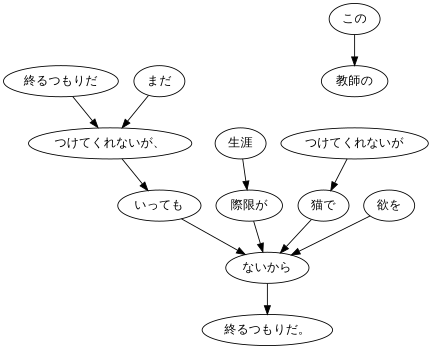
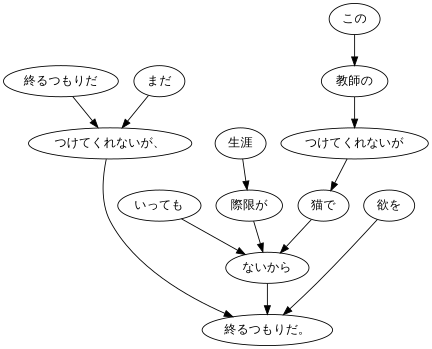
edge "教師の" -> "つけてくれないが": added
edge "つけてくれないが、" -> "いっても": now "つけてくれないが、" -> "終るつもりだ。"
edge "欲を" -> "ないから": now "欲を" -> "終るつもりだ。"
